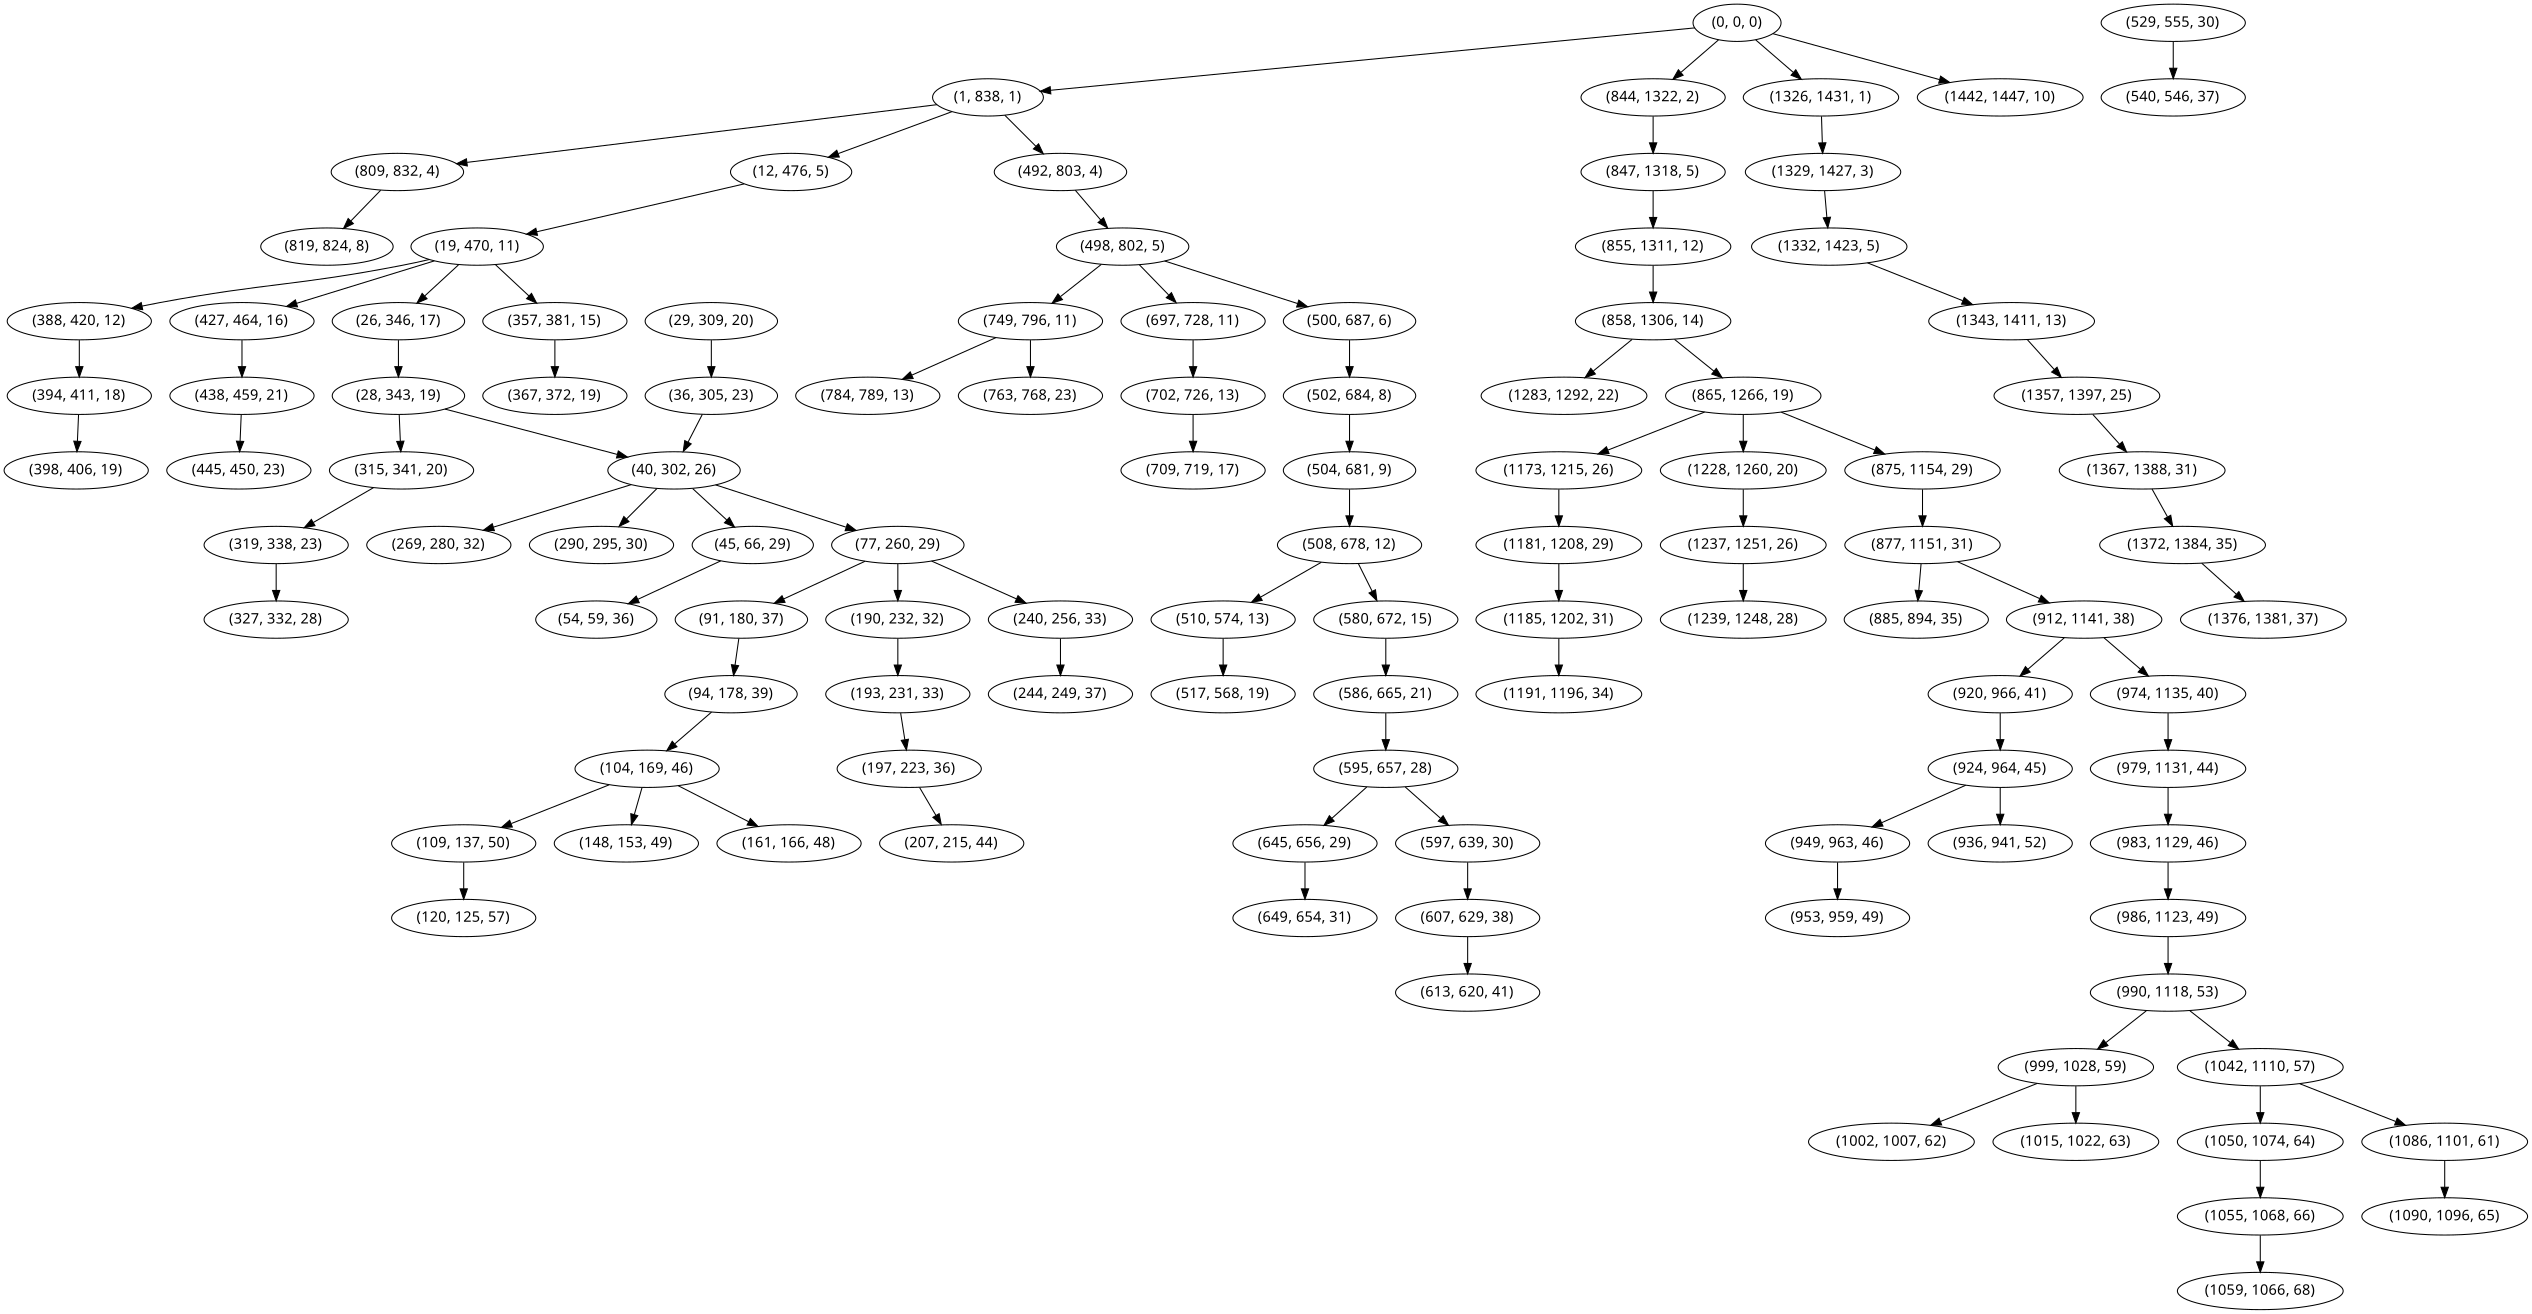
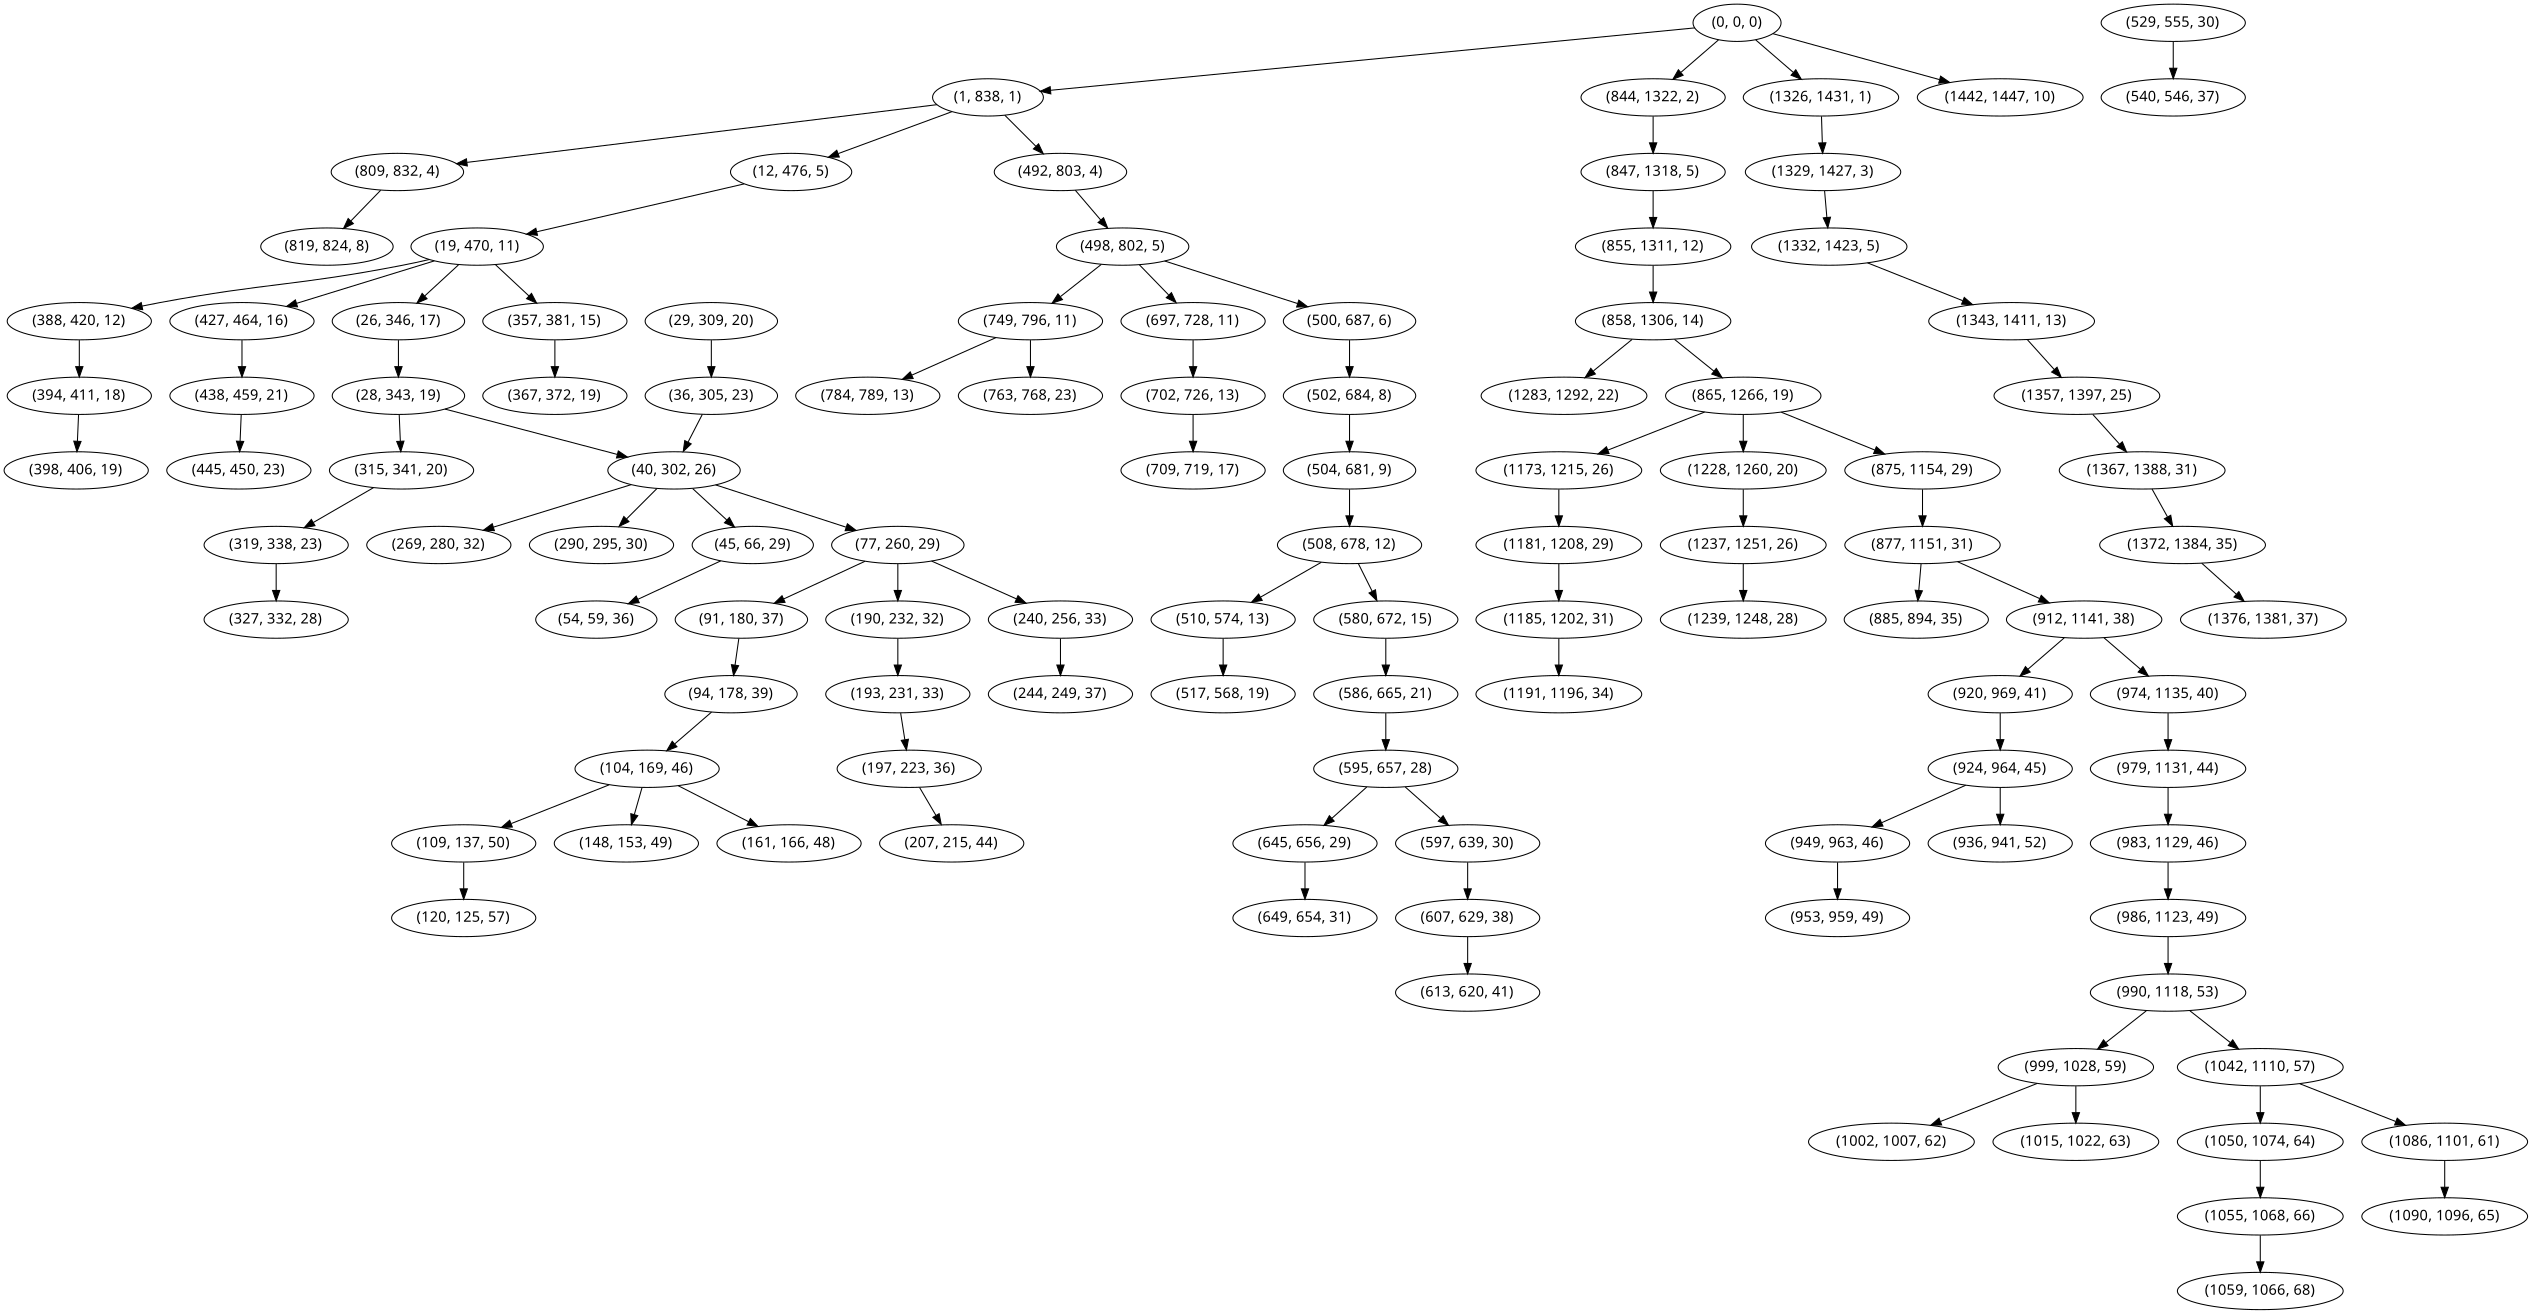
node "(920, 966, 41)": label "(920, 966, 41)" -> "(920, 969, 41)"
